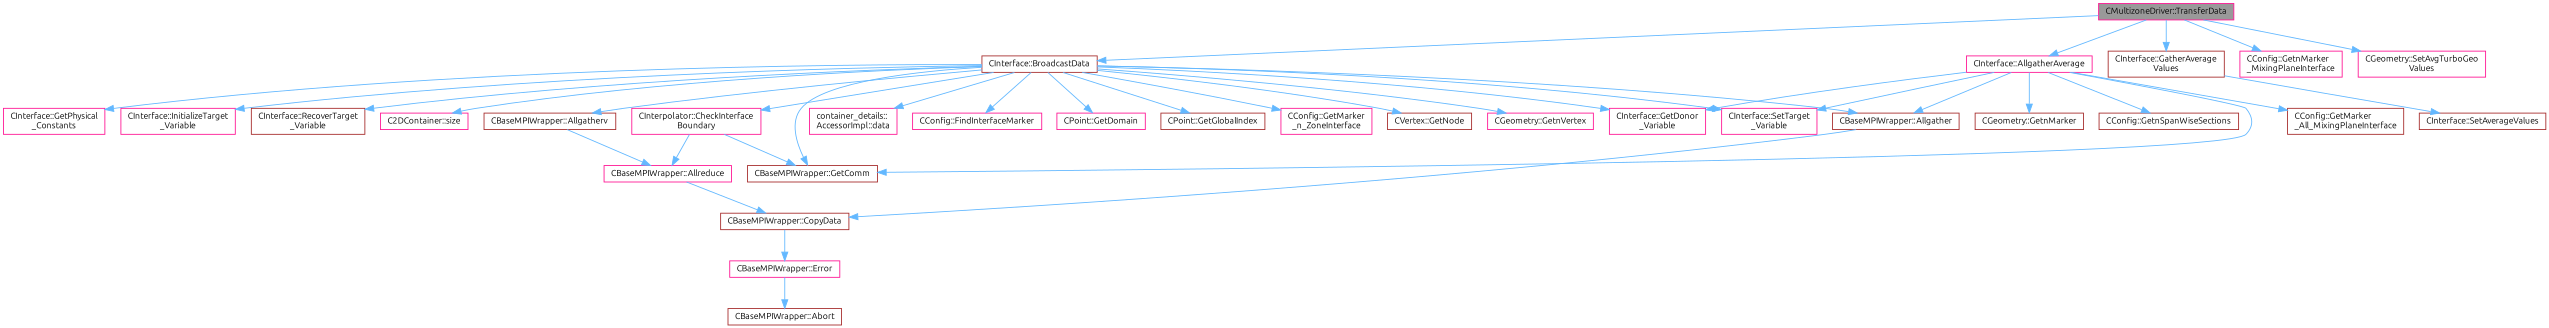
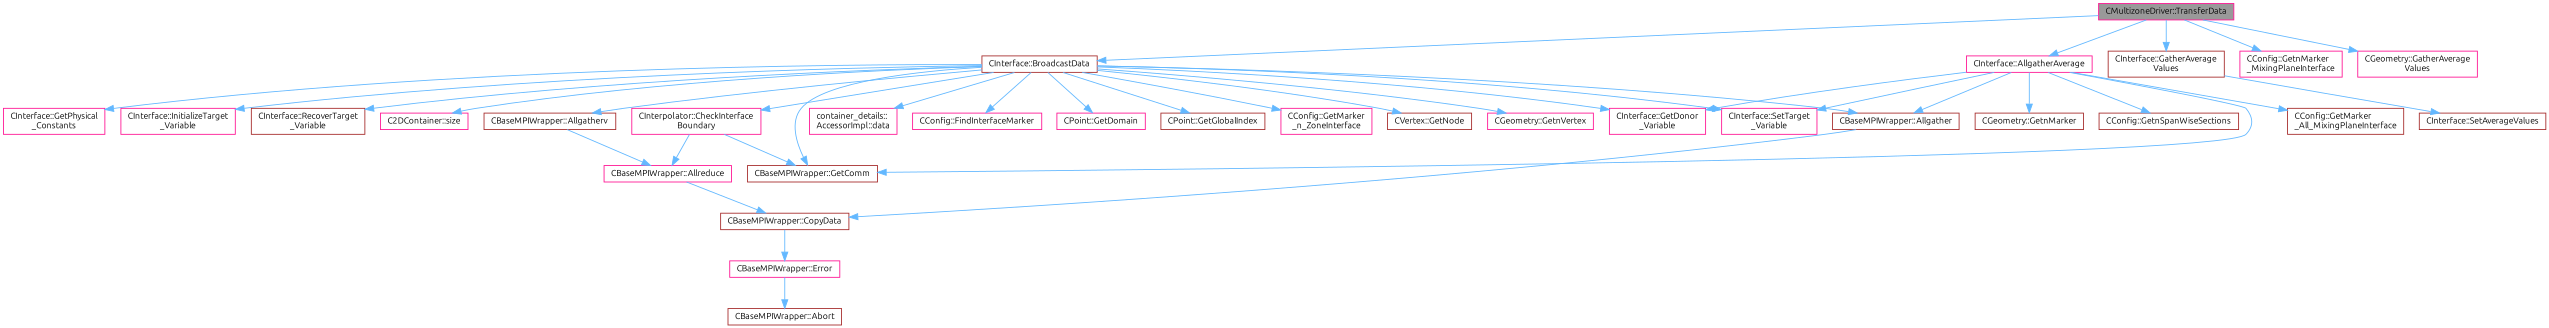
node "CGeometry::SetAvgTurboGeo Values": label "CGeometry::SetAvgTurboGeo Values" -> "CGeometry::GatherAverage Values"
